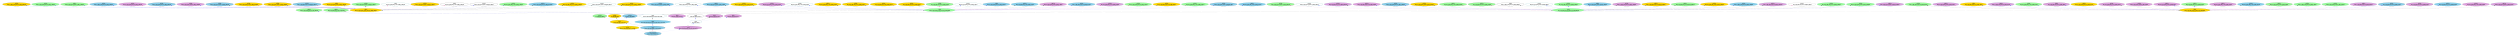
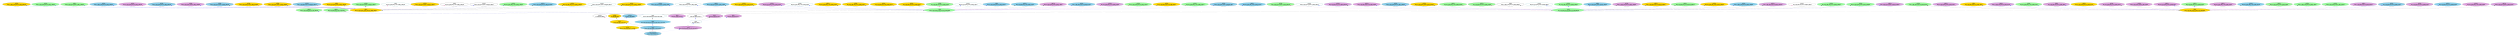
node "<spriteset> ss_tail_light_16px_unflipped": fillcolor palegreen -> white
